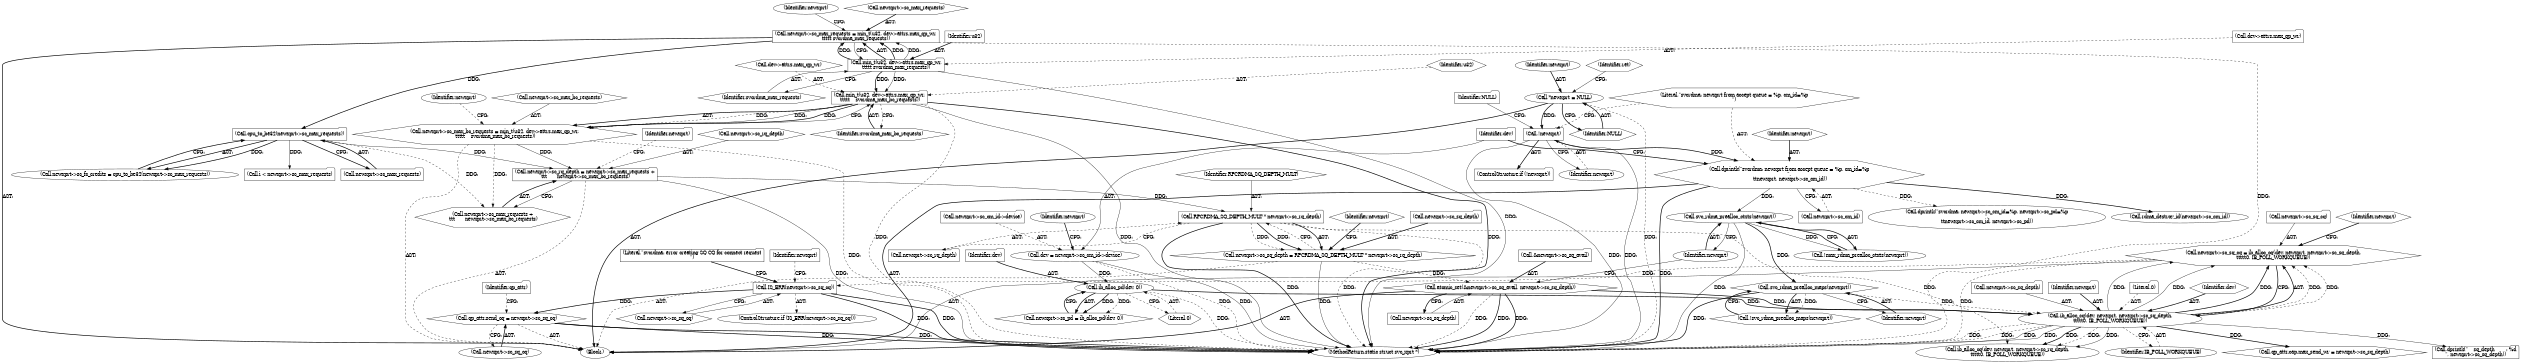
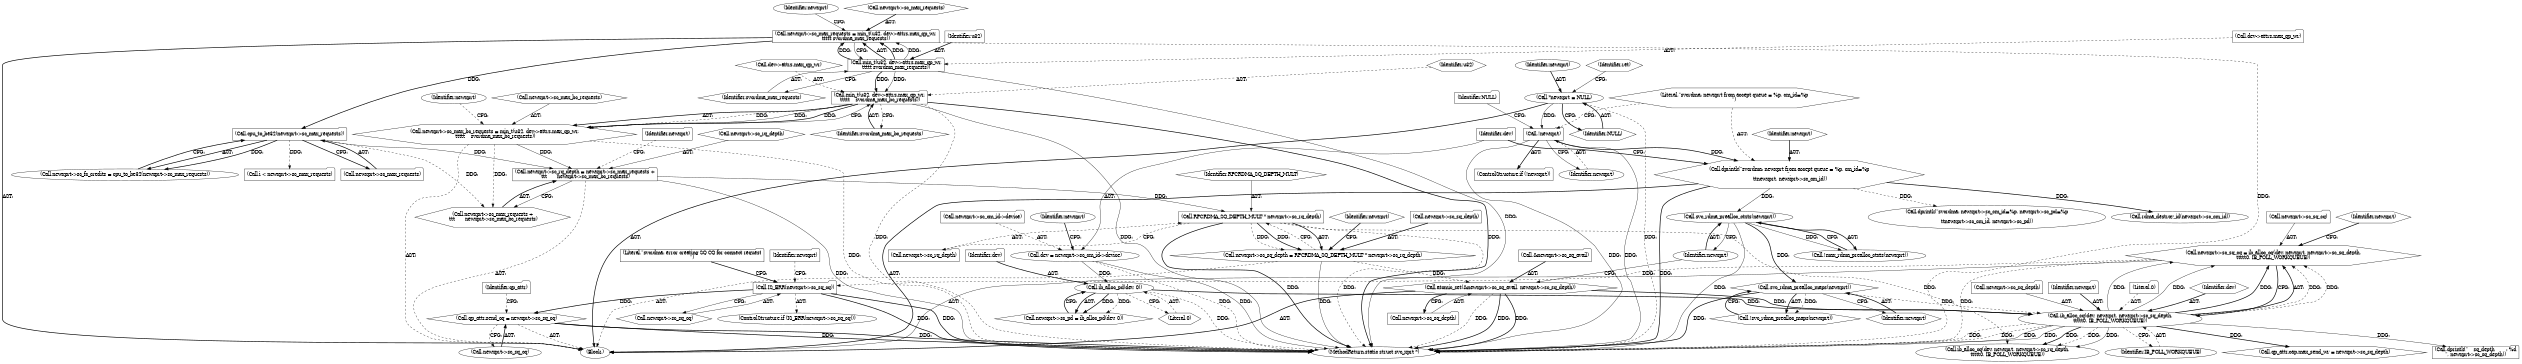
edge "(Call,*newxprt = NULL)" -> "(Call,!newxprt)": style bold -> solid
edge "(Call,cpu_to_be32(newxprt->sc_max_requests))" -> "(Call,i < newxprt->sc_max_requests)": style solid -> dashed
node "(Call,newxprt->sc_cm_id)": removed
